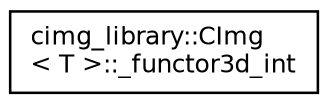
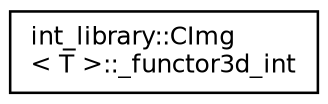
node "cimg_library::CImg < T >::_functor3d_int": label "cimg_library::CImg < T >::_functor3d_int" -> "int_library::CImg < T >::_functor3d_int"
